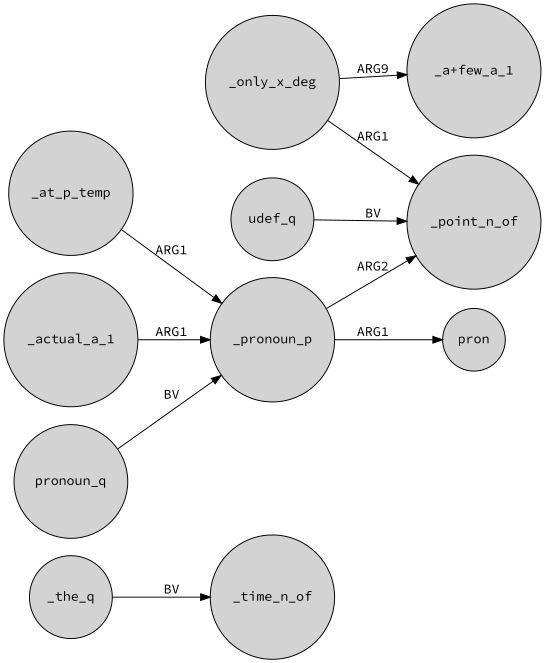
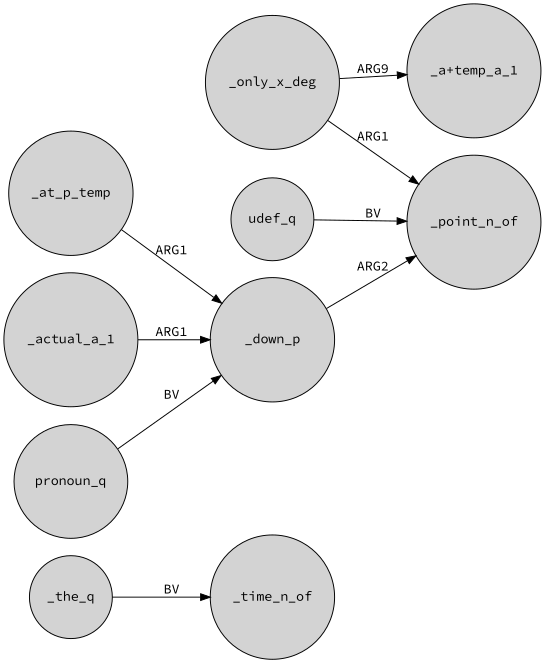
node "_a+few_a_1": label "_a+few_a_1" -> "_a+temp_a_1"
node "_pronoun_p": label "_pronoun_p" -> "_down_p"
node "pron": removed
